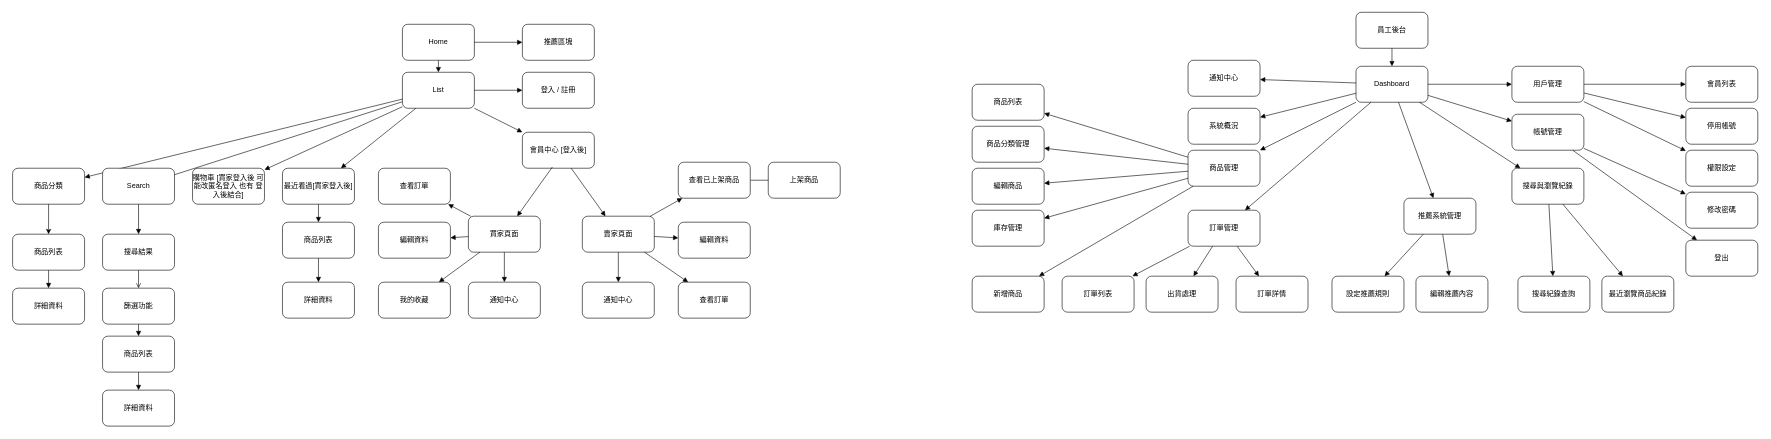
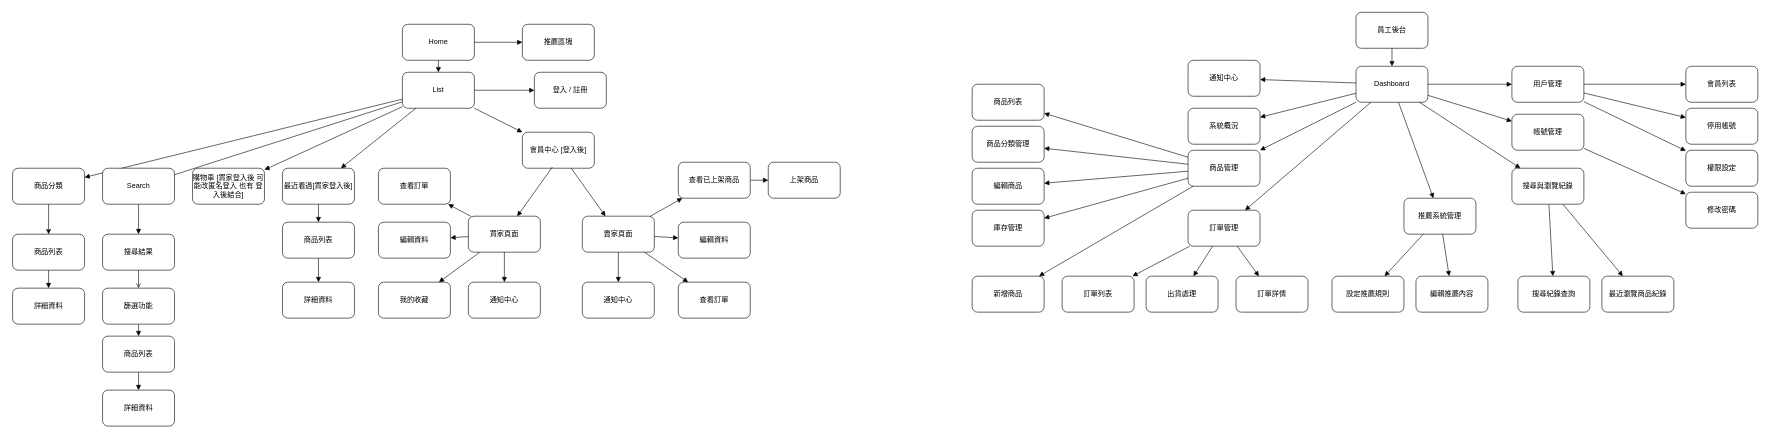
node "登入 / 註冊": moved (558, 90) -> (570, 90)
edge "查看已上架商品" -- "上架商品": arrowhead none -> block
edge "帳號管理" -> "登出": removed
node "登出": removed
